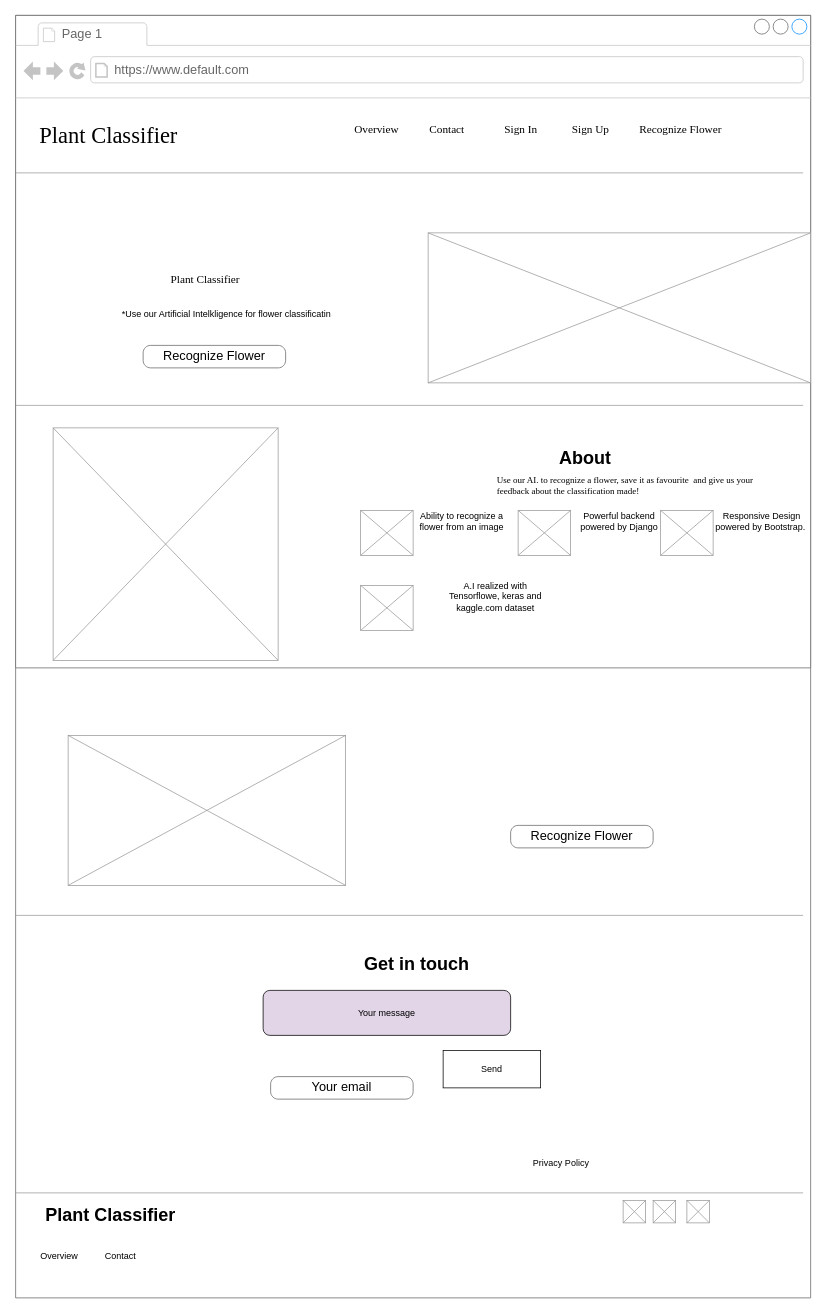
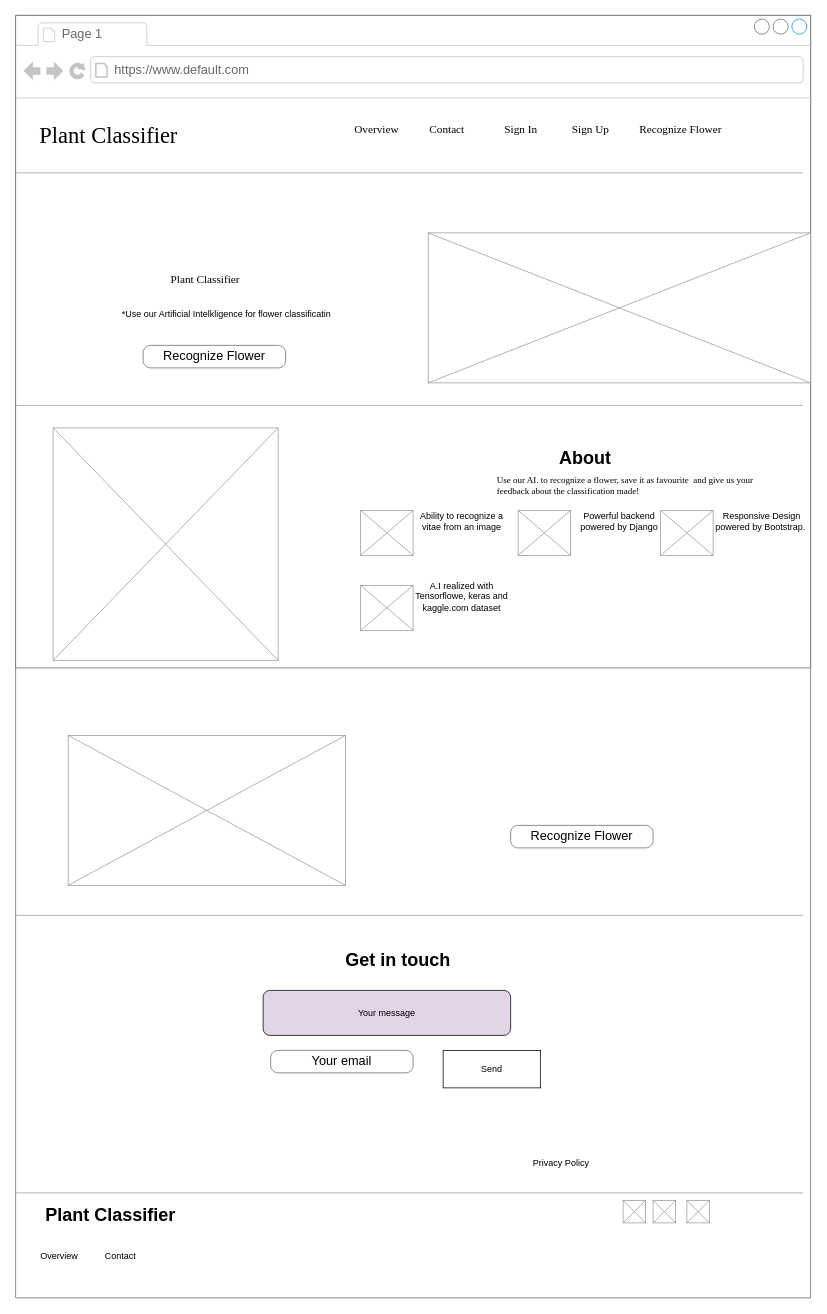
node "Ability to recognize a flower from an image": label "Ability to recognize a flower from an image" -> "Ability to recognize a vitae from an image"
node "A.I realized with Tensorflowe, keras and kaggle.com dataset": moved (495, 597) -> (462, 597)
node "Get in touch": moved (419, 964) -> (400, 960)
node "Your email": moved (342, 1088) -> (342, 1062)
